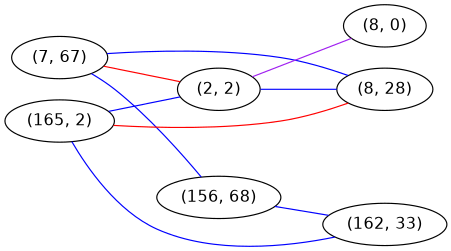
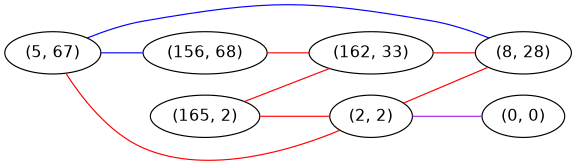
node "(8, 0)": label "(8, 0)" -> "(0, 0)"
node "(7, 67)": label "(7, 67)" -> "(5, 67)"
edge "(2, 2)" -- "(8, 28)": color blue -> red
edge "(2, 2)" -- "(165, 2)": color blue -> red
edge "(8, 28)" -- "(165, 2)": now "(8, 28)" -- "(162, 33)"
edge "(156, 68)" -- "(162, 33)": color blue -> red
edge "(165, 2)" -- "(162, 33)": color blue -> red
